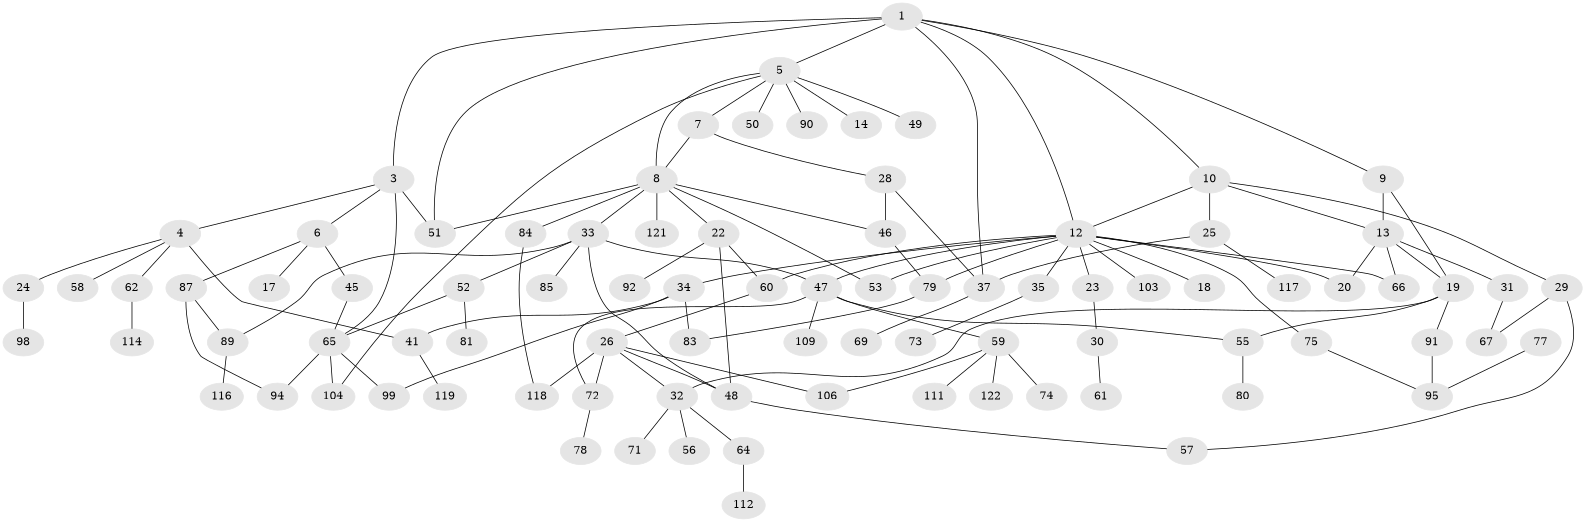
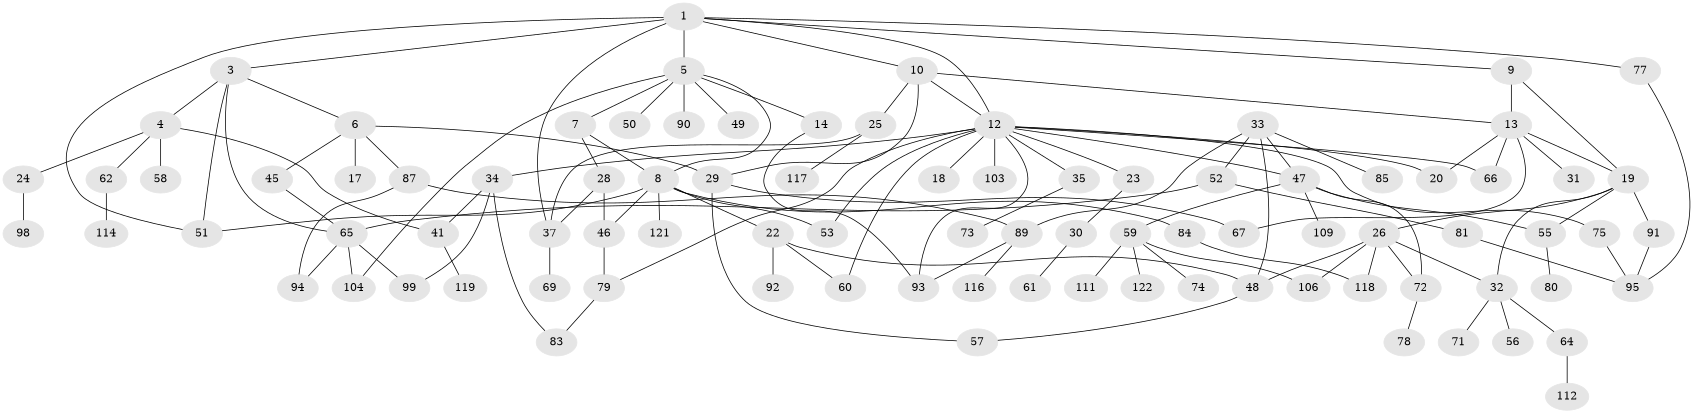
edge "1" -- "77": added
edge "6" -- "29": added
edge "8" -- "33": removed
edge "81" -- "95": added
node "93": added
edge "60" -- "26": now "19" -- "26"
edge "31" -- "67": now "13" -- "67"
